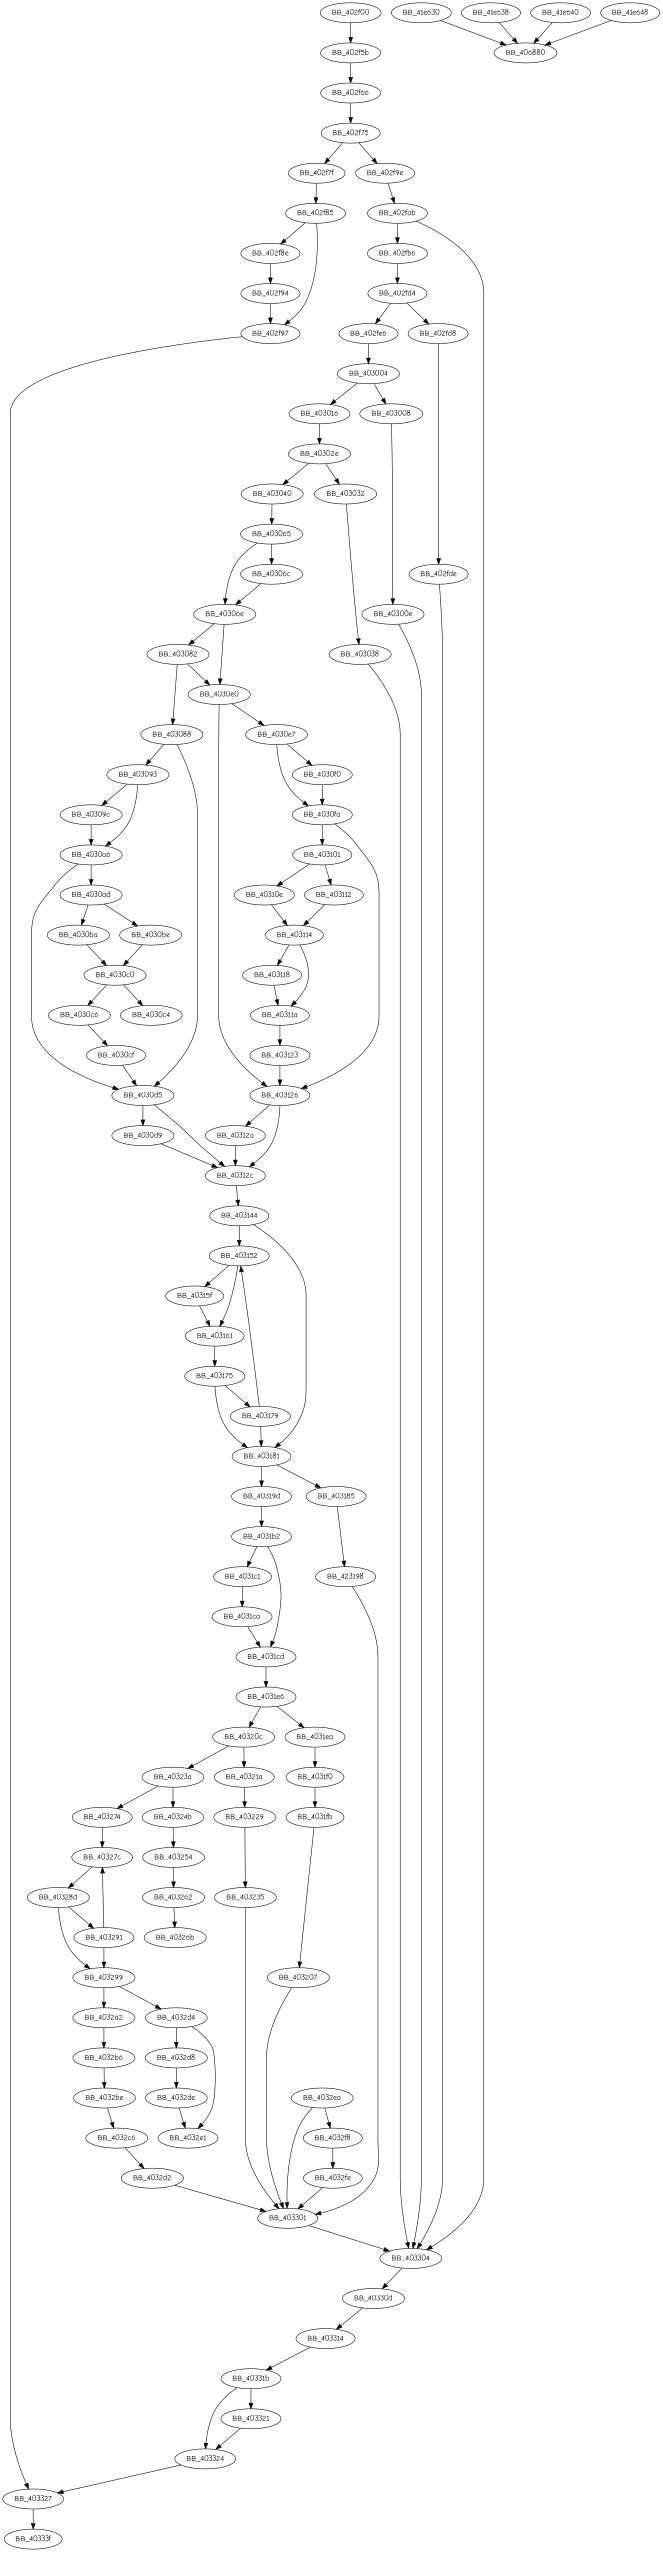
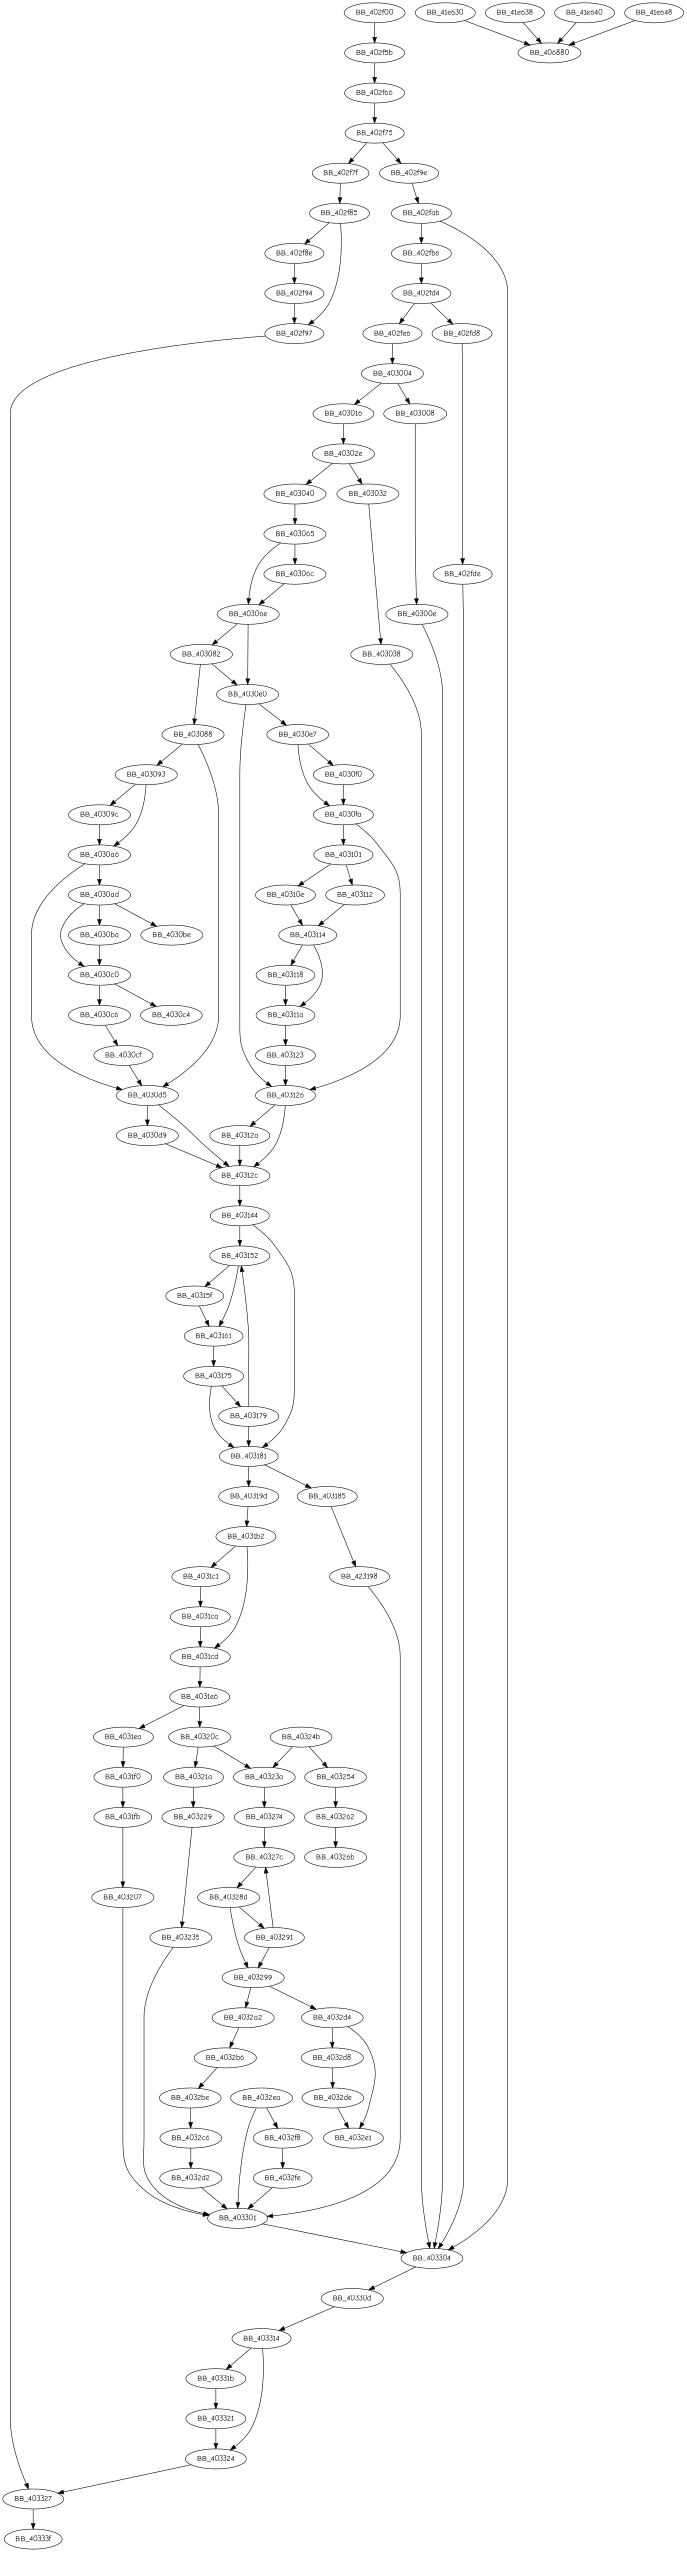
edge "BB_4030be" -> "BB_4030c0": now "BB_4030ad" -> "BB_4030c0"
edge "BB_40323a" -> "BB_40324b": reversed
edge "BB_40331b" -> "BB_403324": now "BB_403314" -> "BB_403324"
